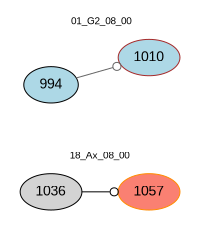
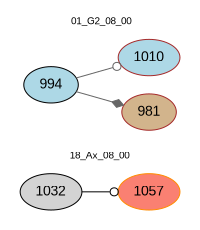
node "981": added
node "1036": label "1036" -> "1032"
